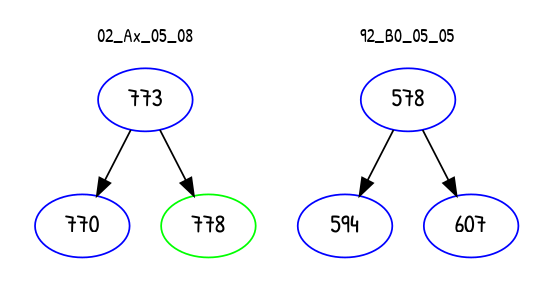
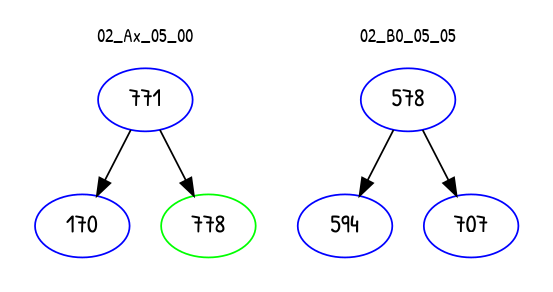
cluster "02_Ax_05_08": label "02_Ax_05_08" -> "02_Ax_05_00"
cluster "92_B0_05_05": label "92_B0_05_05" -> "02_B0_05_05"
node "773": label "773" -> "771"
node "770": label "770" -> "170"
node "607": label "607" -> "707"
